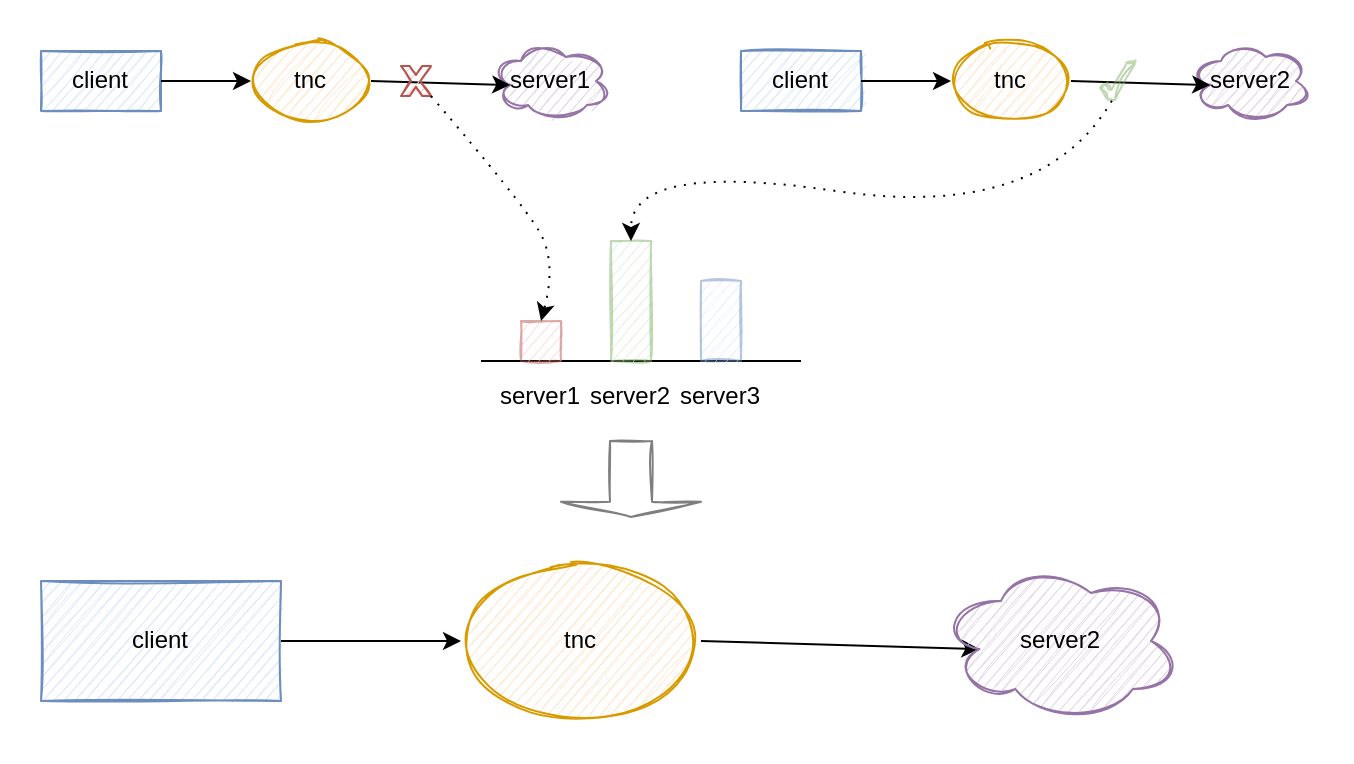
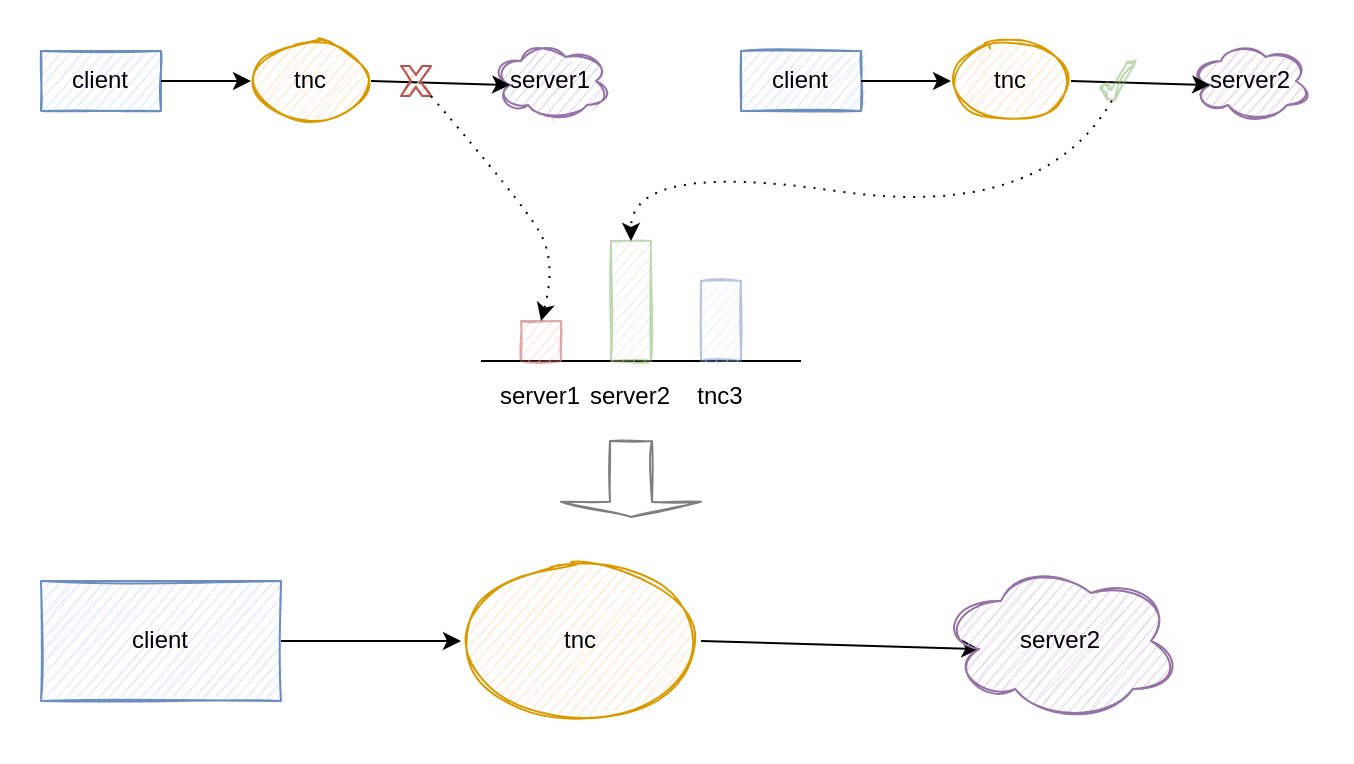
node "server3": label "server3" -> "tnc3"
